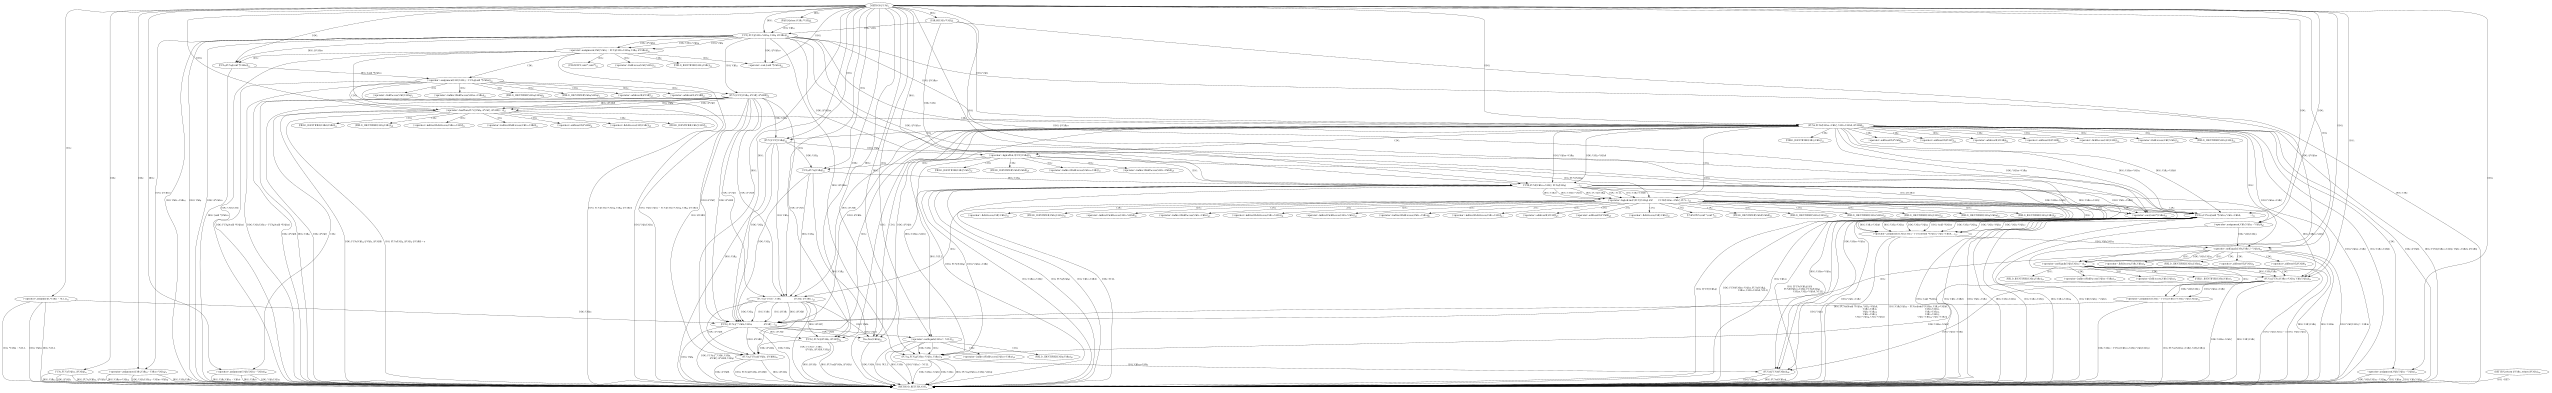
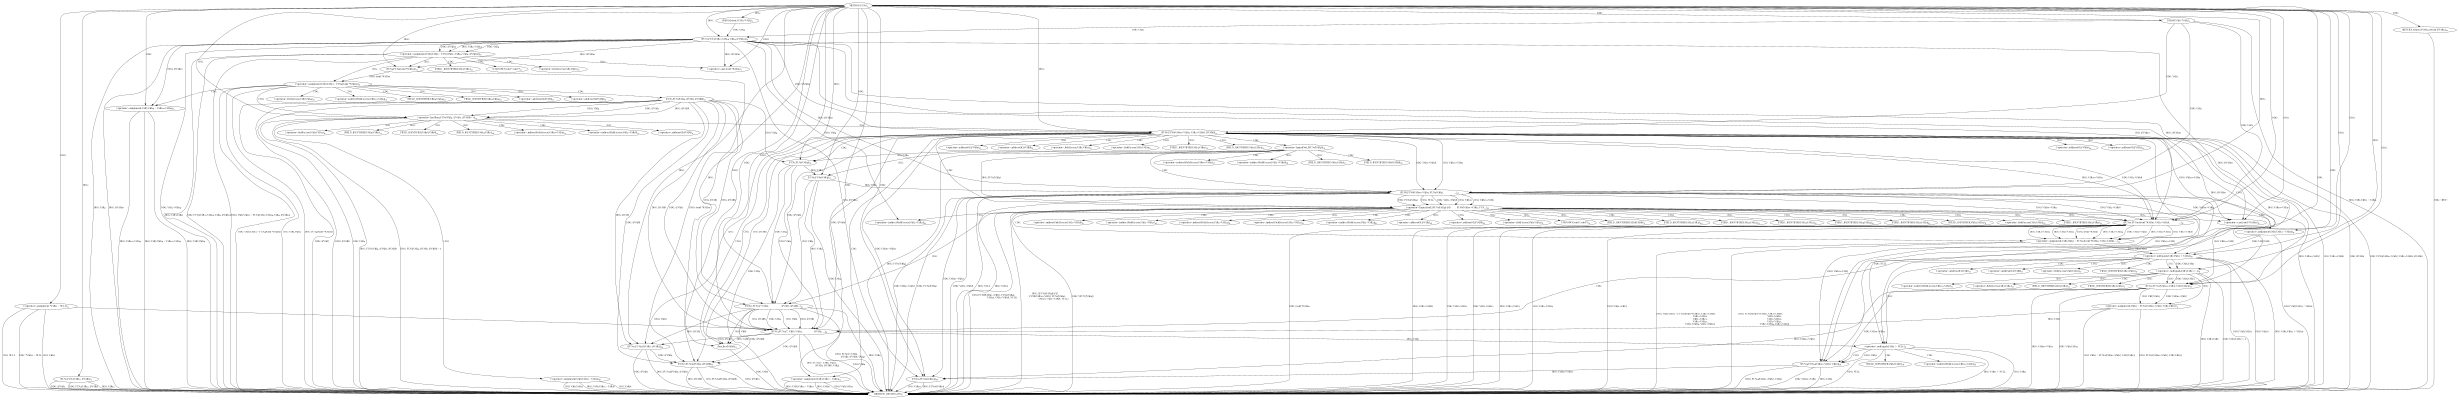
edge "(METHOD,FUN1)" -> "(<operator>.assignment,VAR5.VAR13 = VAR16)": now "(METHOD,FUN1)" -> "(RETURN,return &VAR5;,return &VAR5;)"
edge "(FUN3,FUN3(VAR2->VAR14, VAR4, &VAR10))" -> "(FUN5,FUN5(VAR4, &VAR7, &VAR8))": now "(FUN3,FUN3(VAR2->VAR14, VAR4, &VAR10))" -> "(<operator>.indirectFieldAccess,VAR2->VAR25)"
edge "(<operator>.assignment,VAR5.VAR13 = FUN4((void *)VAR10))" -> "(<operator>.assignment,VAR5.VAR14 = VAR10->VAR14)": added, label "CDG:"
edge "(PARAM,VAR1 *VAR2)" -> "(FUN10,FUN10((void *)VAR10, VAR2->VAR18,              ...)": added, label "DDG: VAR2"
edge "(FUN7,FUN7(VAR4))" -> "(<operator>.logicalNot,!(FUN7(VAR4)))": reversed
edge "(PARAM,VAR1 *VAR2)" -> "(METHOD_RETURN,ANY)": label "DDG: VAR2" -> "DDG: VAR5.VAR13 = VAR19"
node "(FIELD_IDENTIFIER,VAR25,VAR25)": added
edge "(<operator>.notEquals,VAR5.VAR13 != VAR26)" -> "(<operator>.notEquals,VAR11 != NULL)": added, label "CDG:"
edge "(FUN4,FUN4((void *)VAR10))" -> "(METHOD_RETURN,ANY)": now "(FUN4,FUN4((void *)VAR10))" -> "(FUN15,FUN15(&VAR9, &VAR8))"
